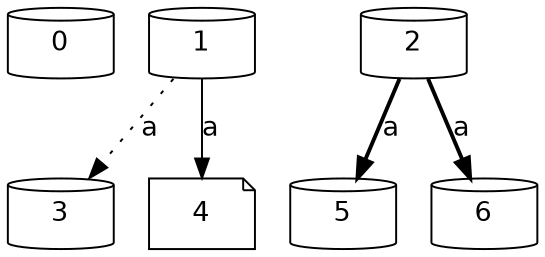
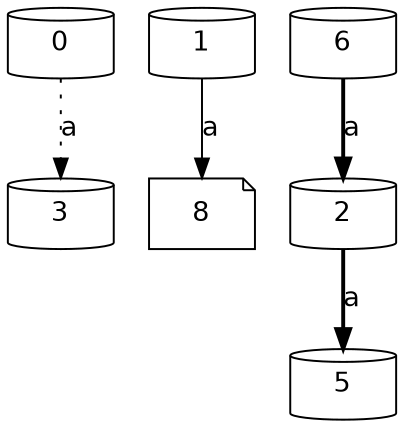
edge "2" -> "6": reversed
edge "1" -> "3": now "0" -> "3"
node "4": label "4" -> "8"
